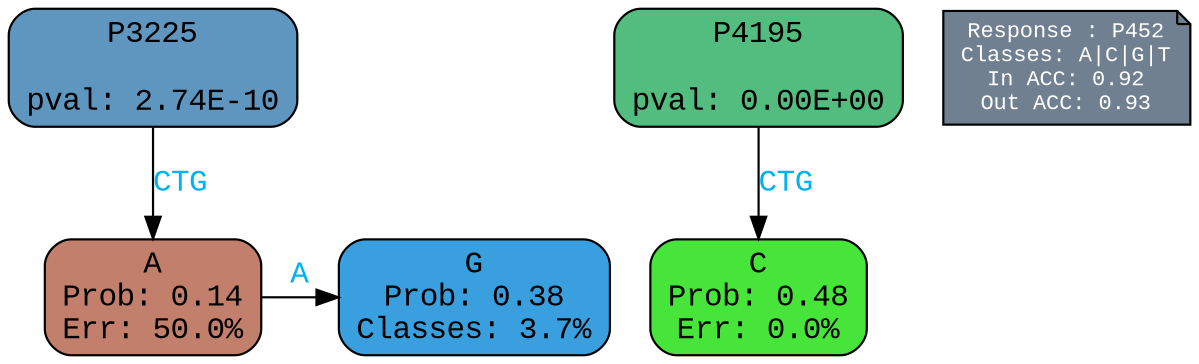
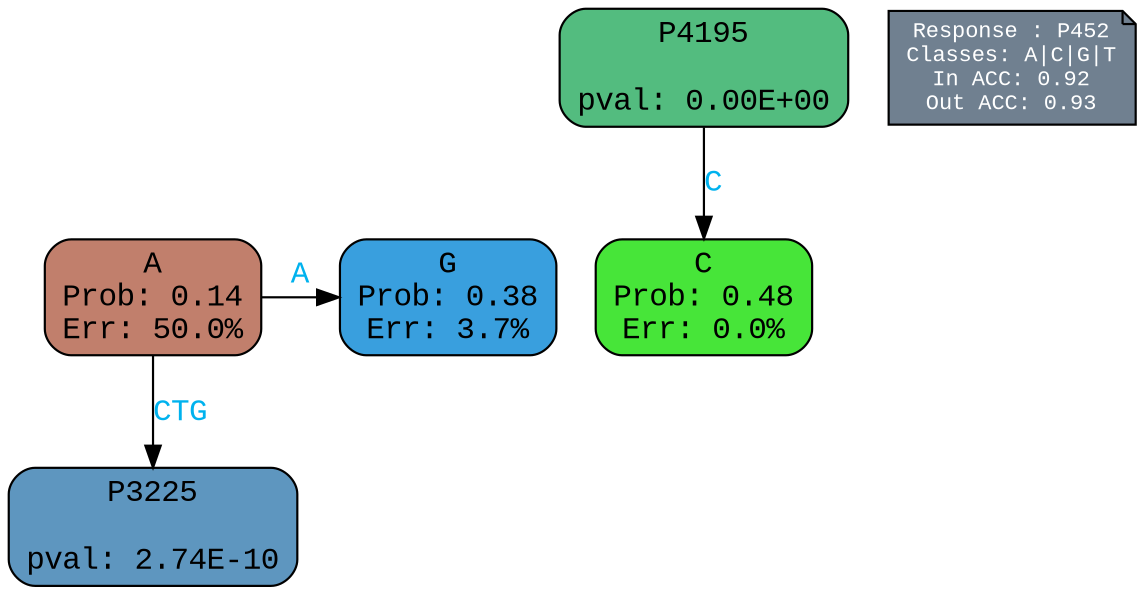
edge "P3225 pval: 2.74E-10" -> "A Prob: 0.14 Err: 50.0%": reversed
edge "P4195 pval: 0.00E+00" -> "C Prob: 0.48 Err: 0.0%": label "CTG" -> "C"
node "G Prob: 0.38 Classes: 3.7%": label "G Prob: 0.38 Classes: 3.7%" -> "G Prob: 0.38 Err: 3.7%"
